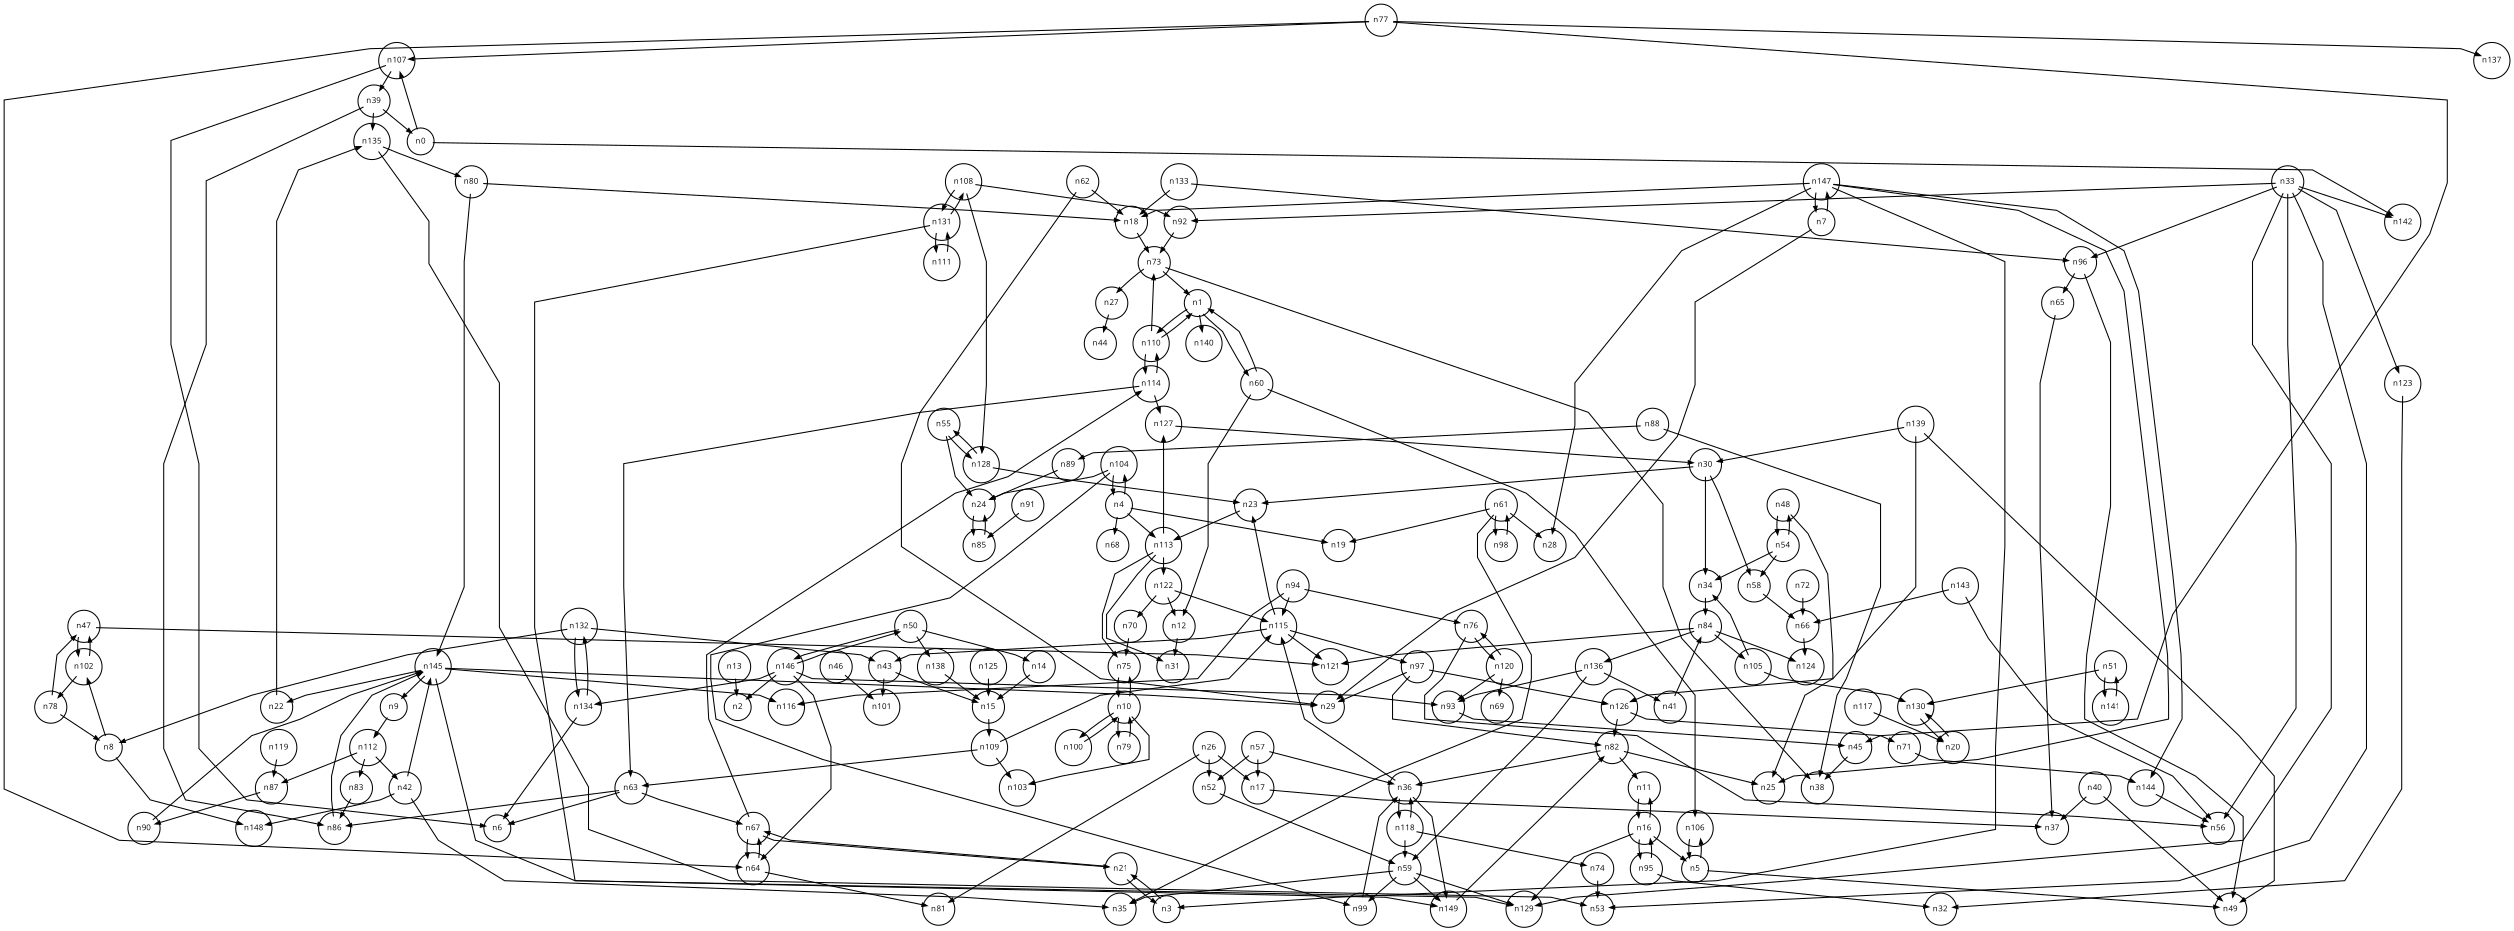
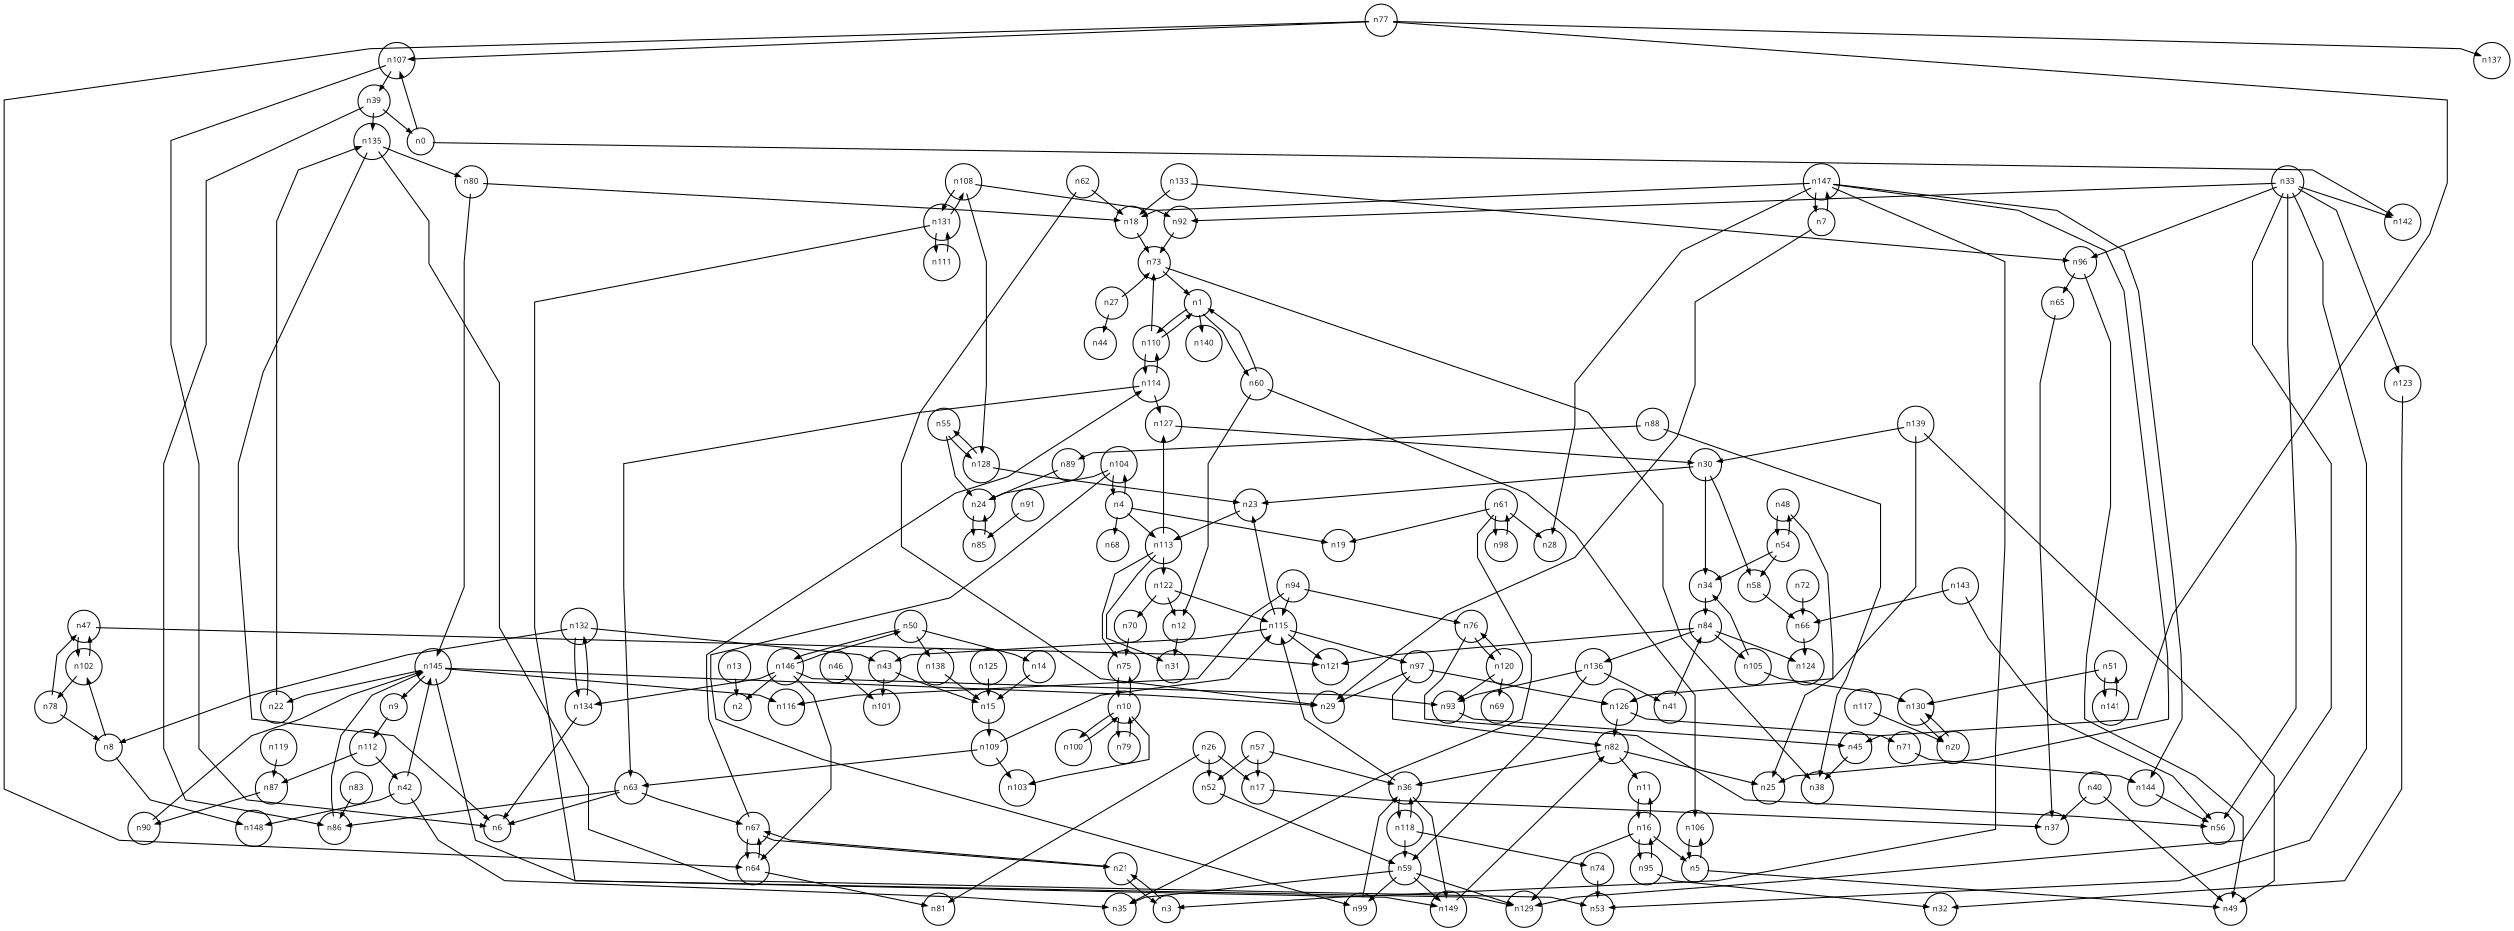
edge "n73" -> "n27": reversed
edge "n135" -> "n6": added
edge "n112" -> "n83": removed
